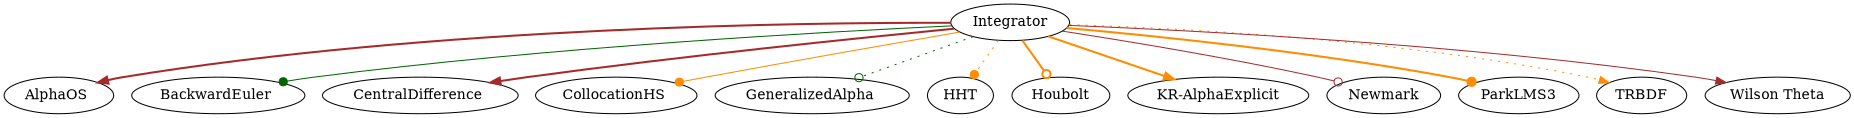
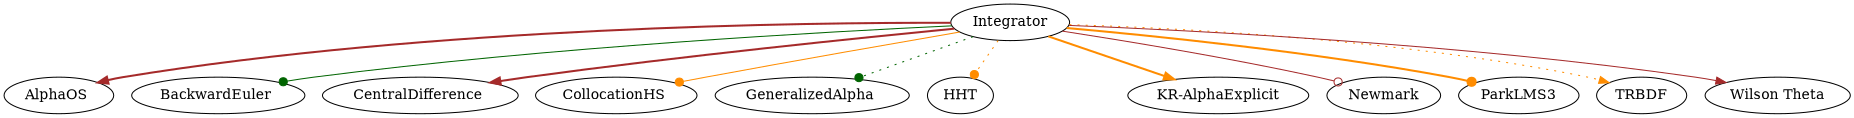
edge "Integrator" -> "GeneralizedAlpha": arrowhead odot -> dot
node "Houbolt": removed
